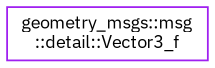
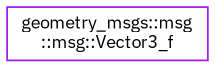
node "geometry_msgs::msg ::detail::Vector3_f": label "geometry_msgs::msg ::detail::Vector3_f" -> "geometry_msgs::msg ::msg::Vector3_f"
